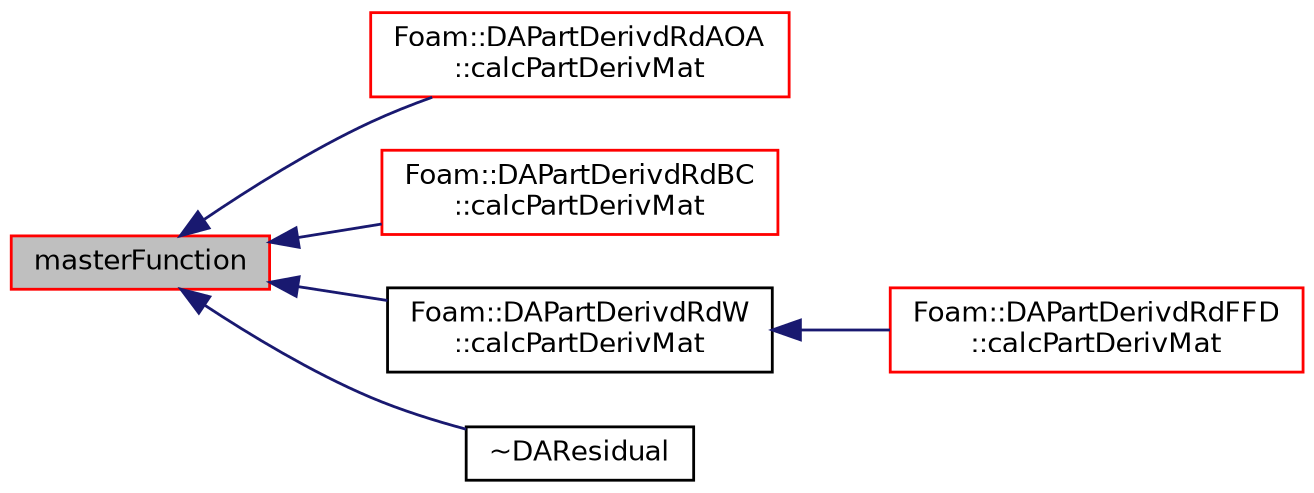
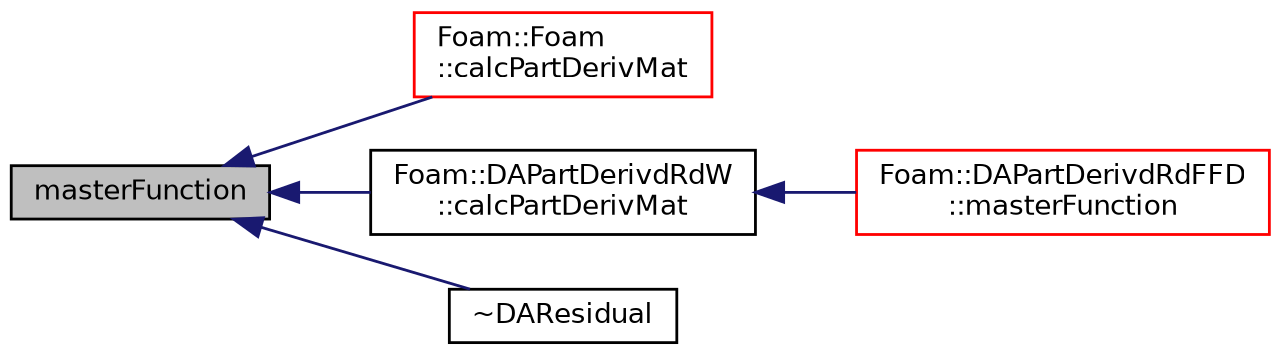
node "Foam::DAPartDerivdRdAOA ::calcPartDerivMat": label "Foam::DAPartDerivdRdAOA ::calcPartDerivMat" -> "Foam::Foam ::calcPartDerivMat"
node "Foam::DAPartDerivdRdBC ::calcPartDerivMat": removed
node "masterFunction": color red -> black
node "Foam::DAPartDerivdRdFFD ::calcPartDerivMat": label "Foam::DAPartDerivdRdFFD ::calcPartDerivMat" -> "Foam::DAPartDerivdRdFFD ::masterFunction"
